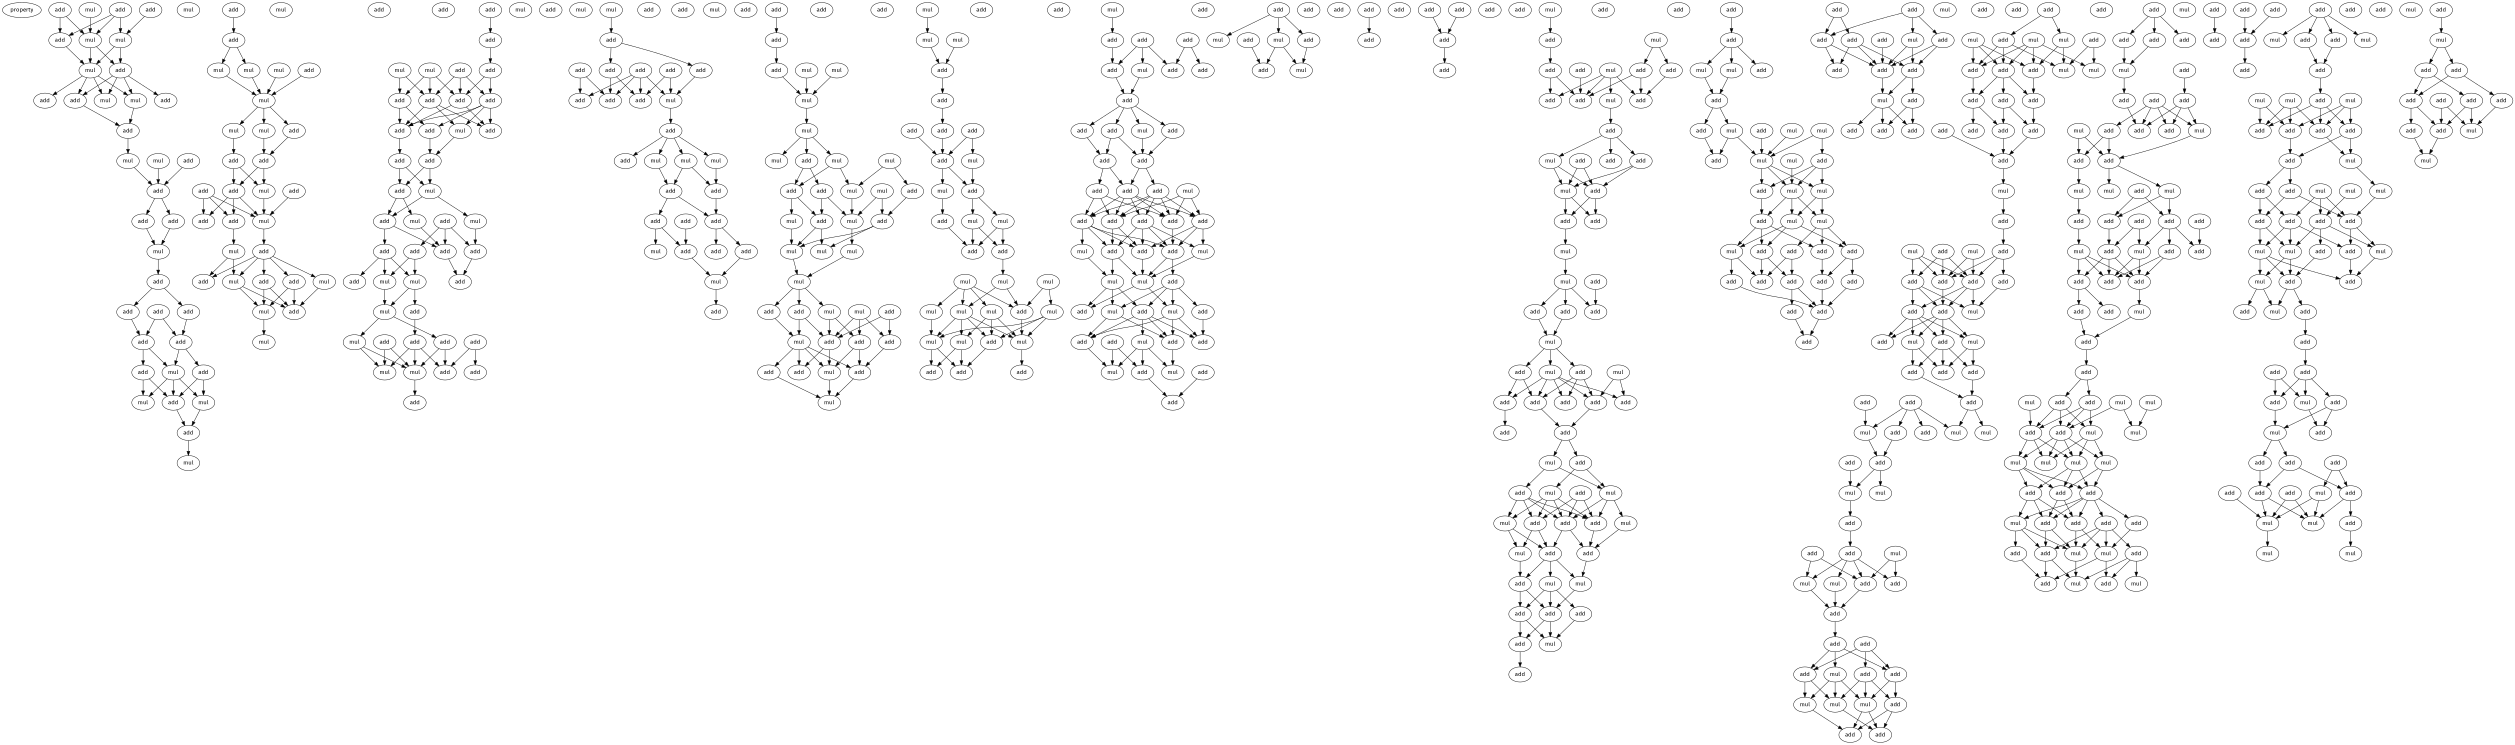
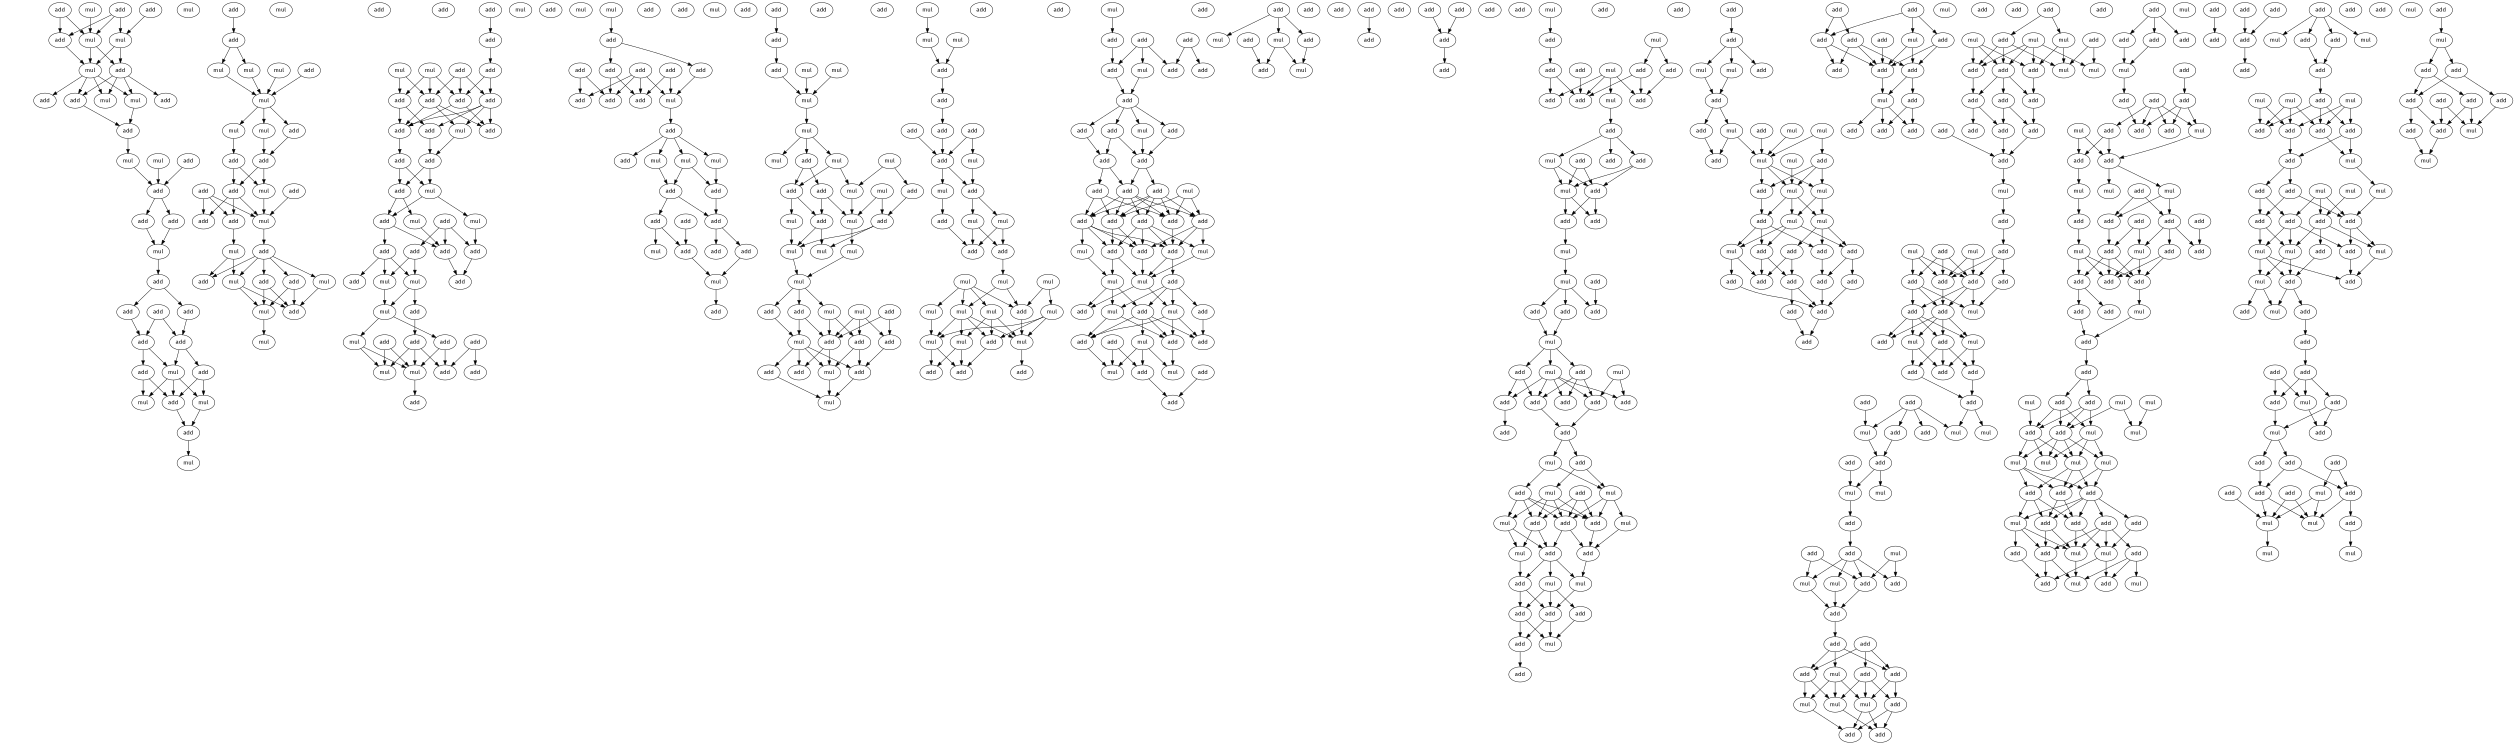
node "property": removed
